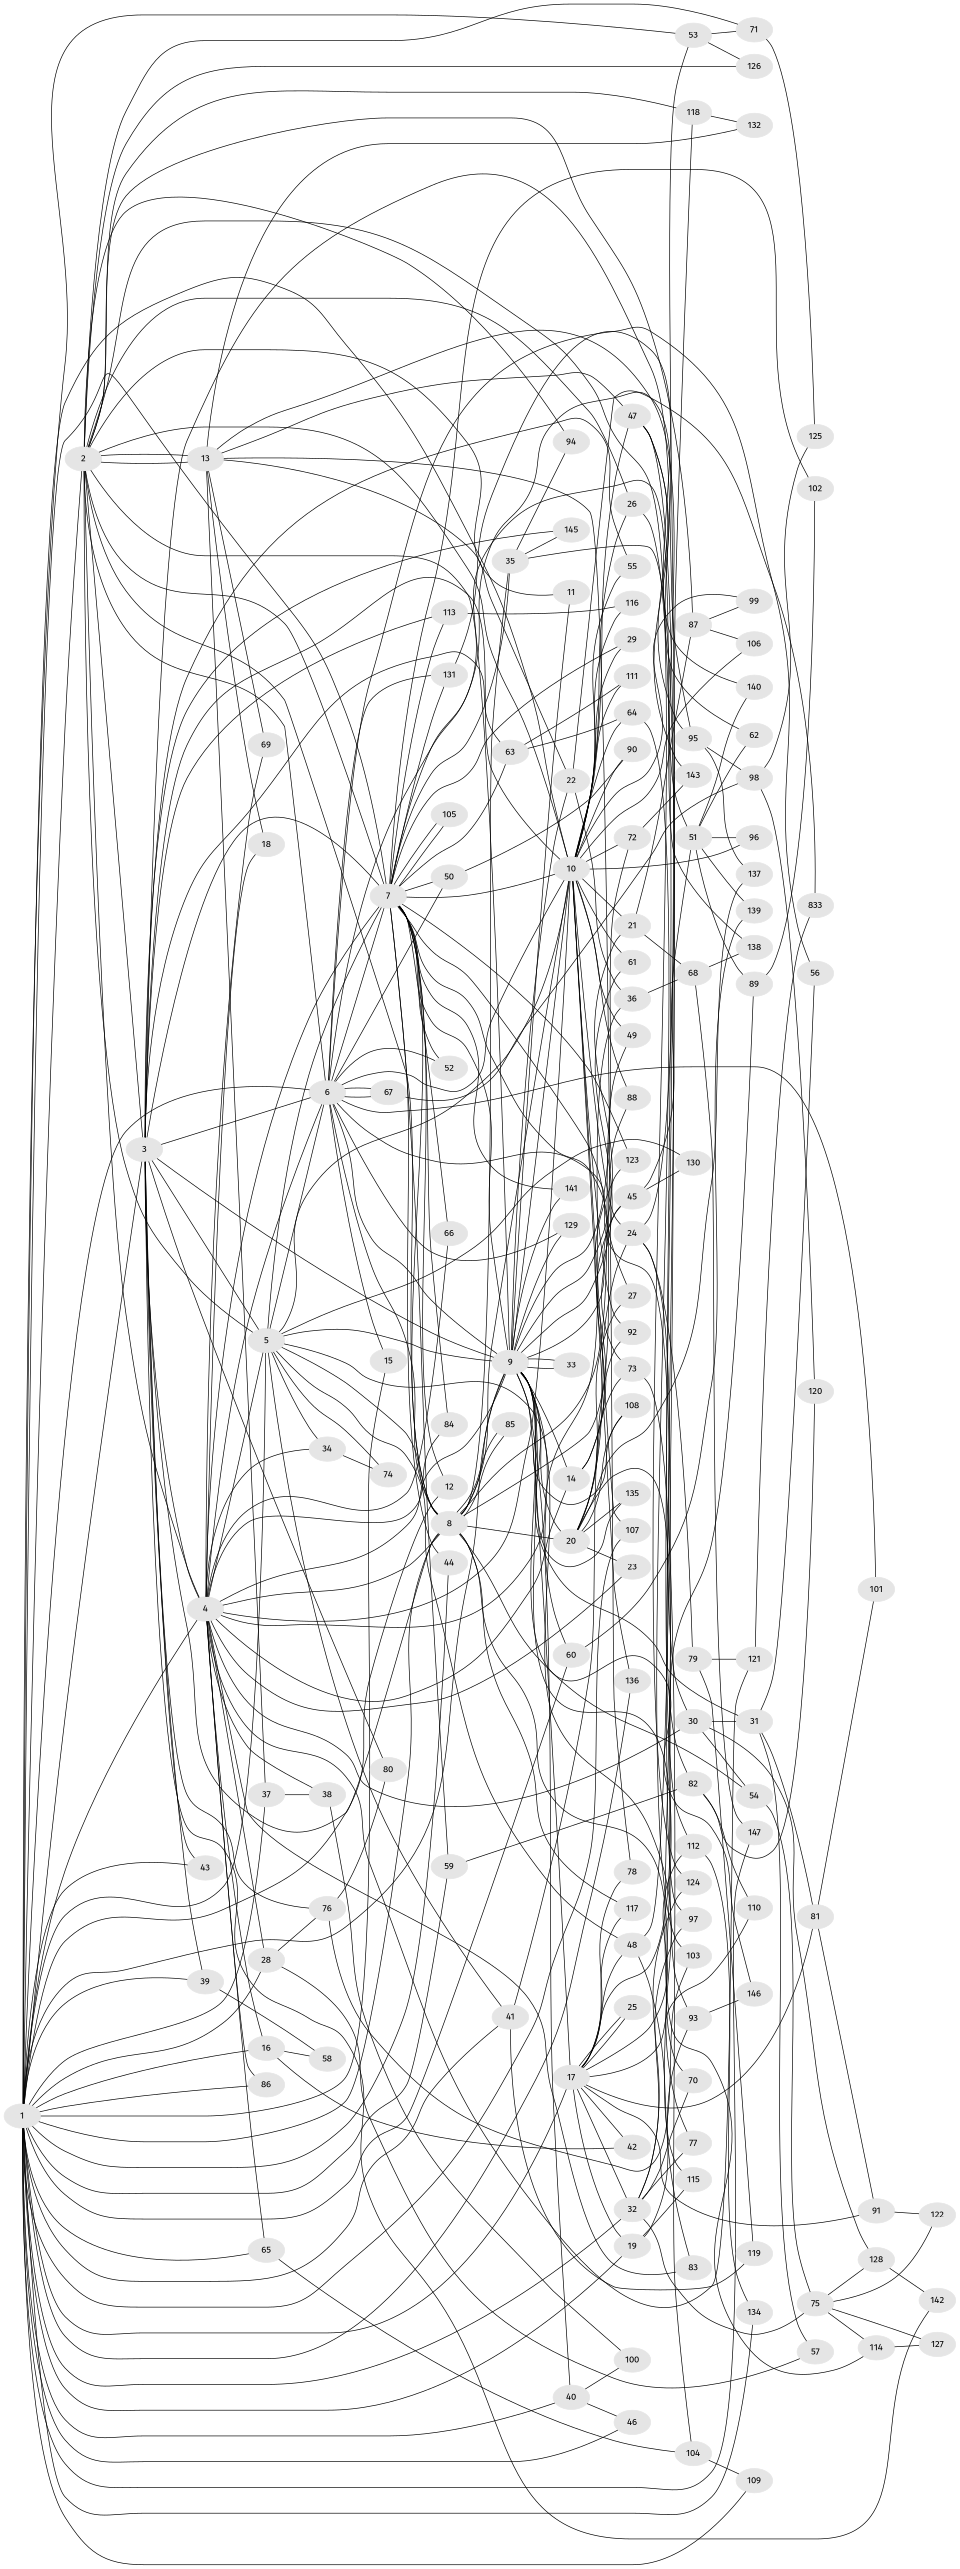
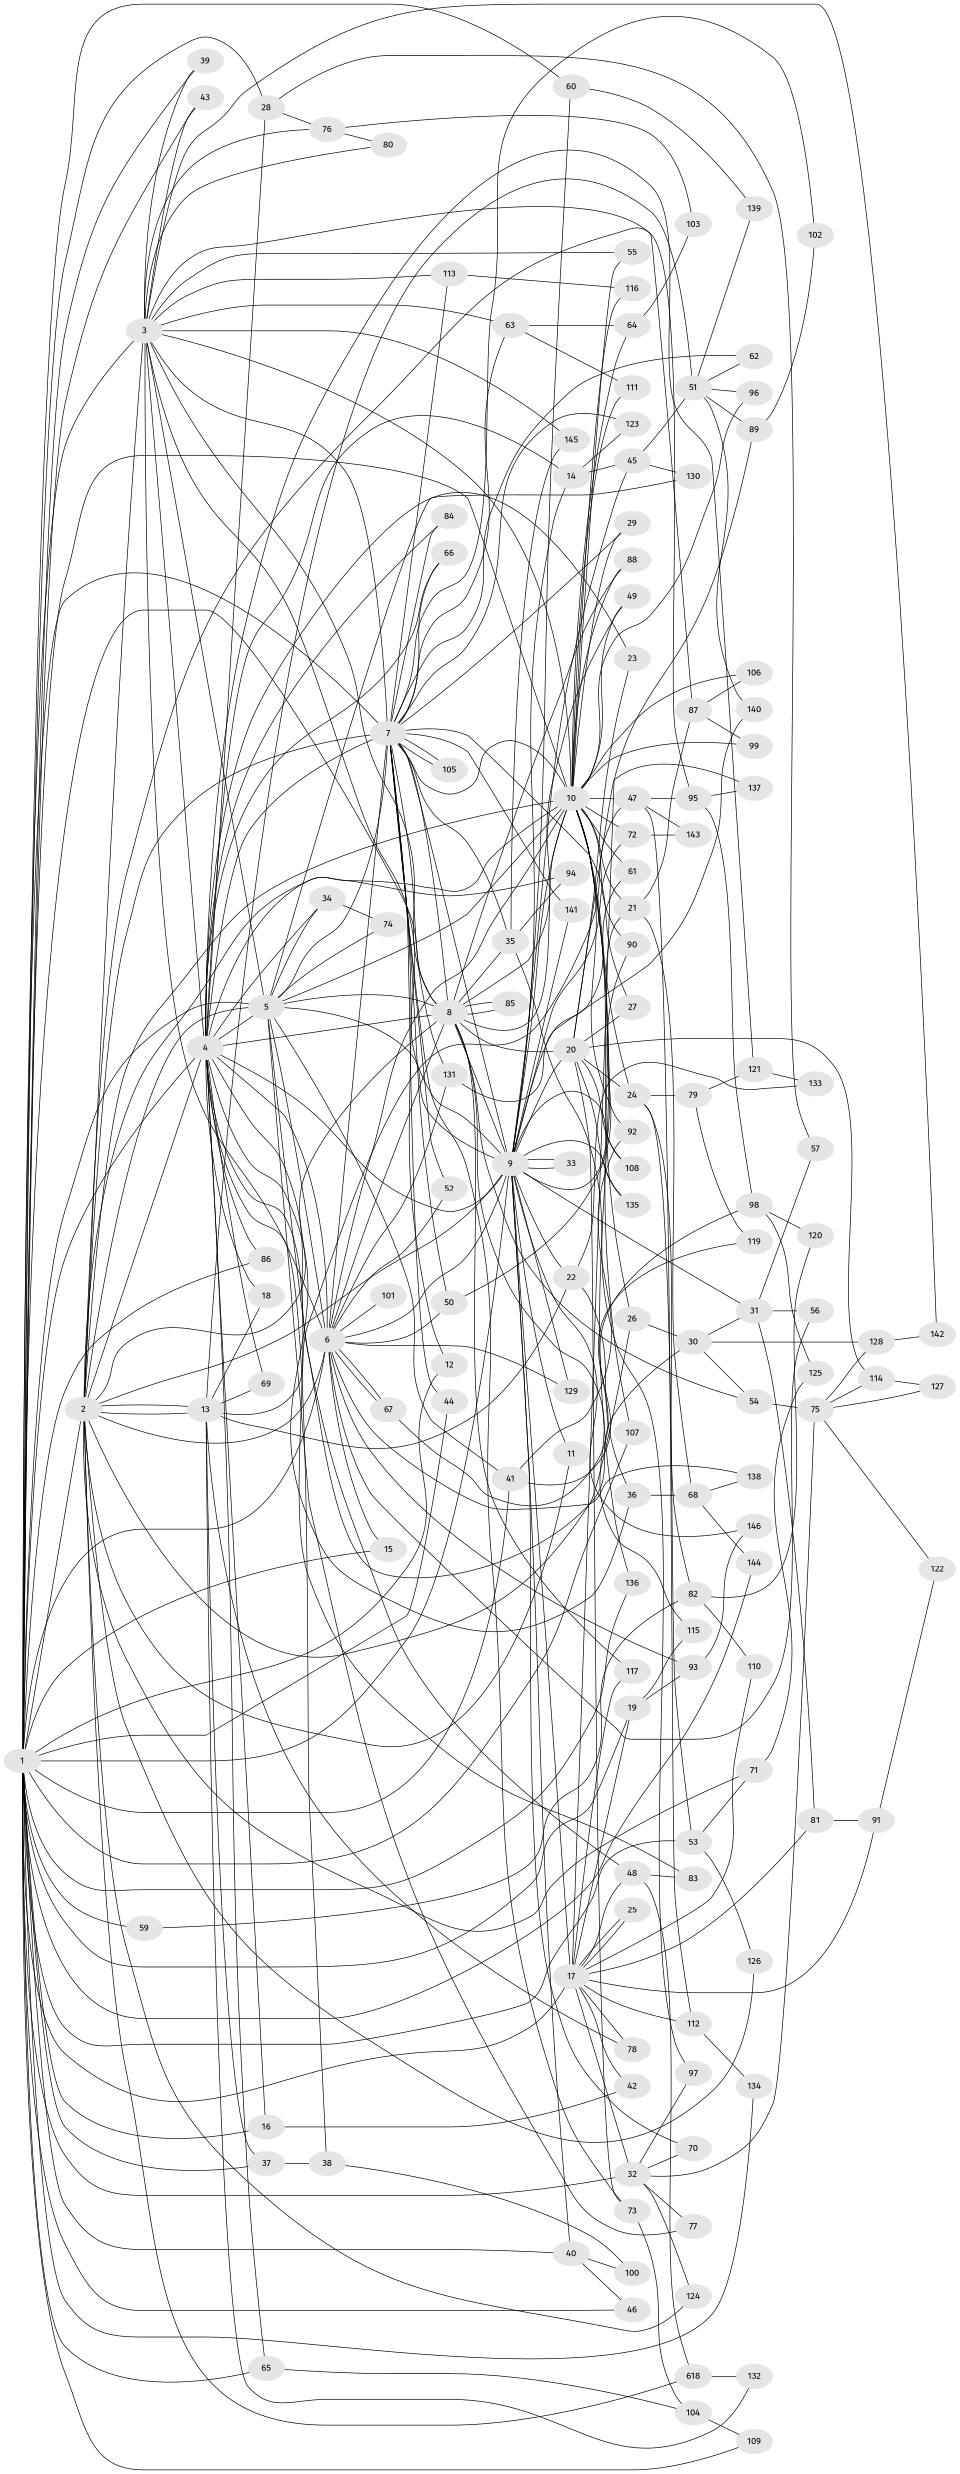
node "118": label "118" -> "618"
node "833": label "833" -> "133"
edge "7" -- "59": removed
edge "101" -- "81": removed
node "147": label "147" -> "144"
node "58": removed
